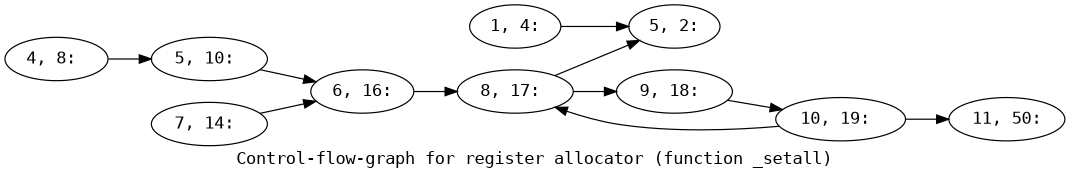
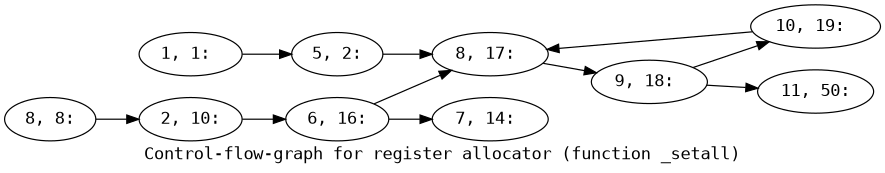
node "1, 4:": label "1, 4:" -> "1, 1:"
node "4, 8:": label "4, 8:" -> "8, 8:"
node "5, 10:": label "5, 10:" -> "2, 10:"
edge "8, 17:" -> "5, 2:": reversed
edge "7, 14:" -> "6, 16:": reversed
edge "10, 19:" -> "11, 50:": now "9, 18:" -> "11, 50:"
